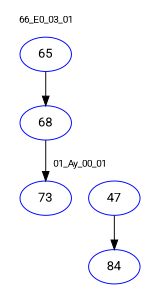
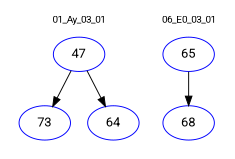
cluster "66_E0_03_01": label "66_E0_03_01" -> "06_E0_03_01"
edge "68" -> "73": now "47" -> "73"
cluster "01_Ay_00_01": label "01_Ay_00_01" -> "01_Ay_03_01"
node "84": label "84" -> "64"
